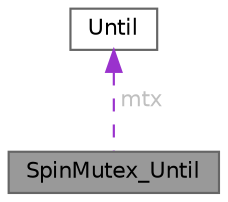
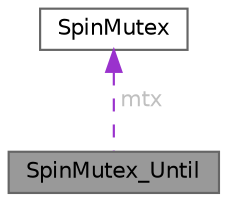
node "Until": label "Until" -> "SpinMutex"
